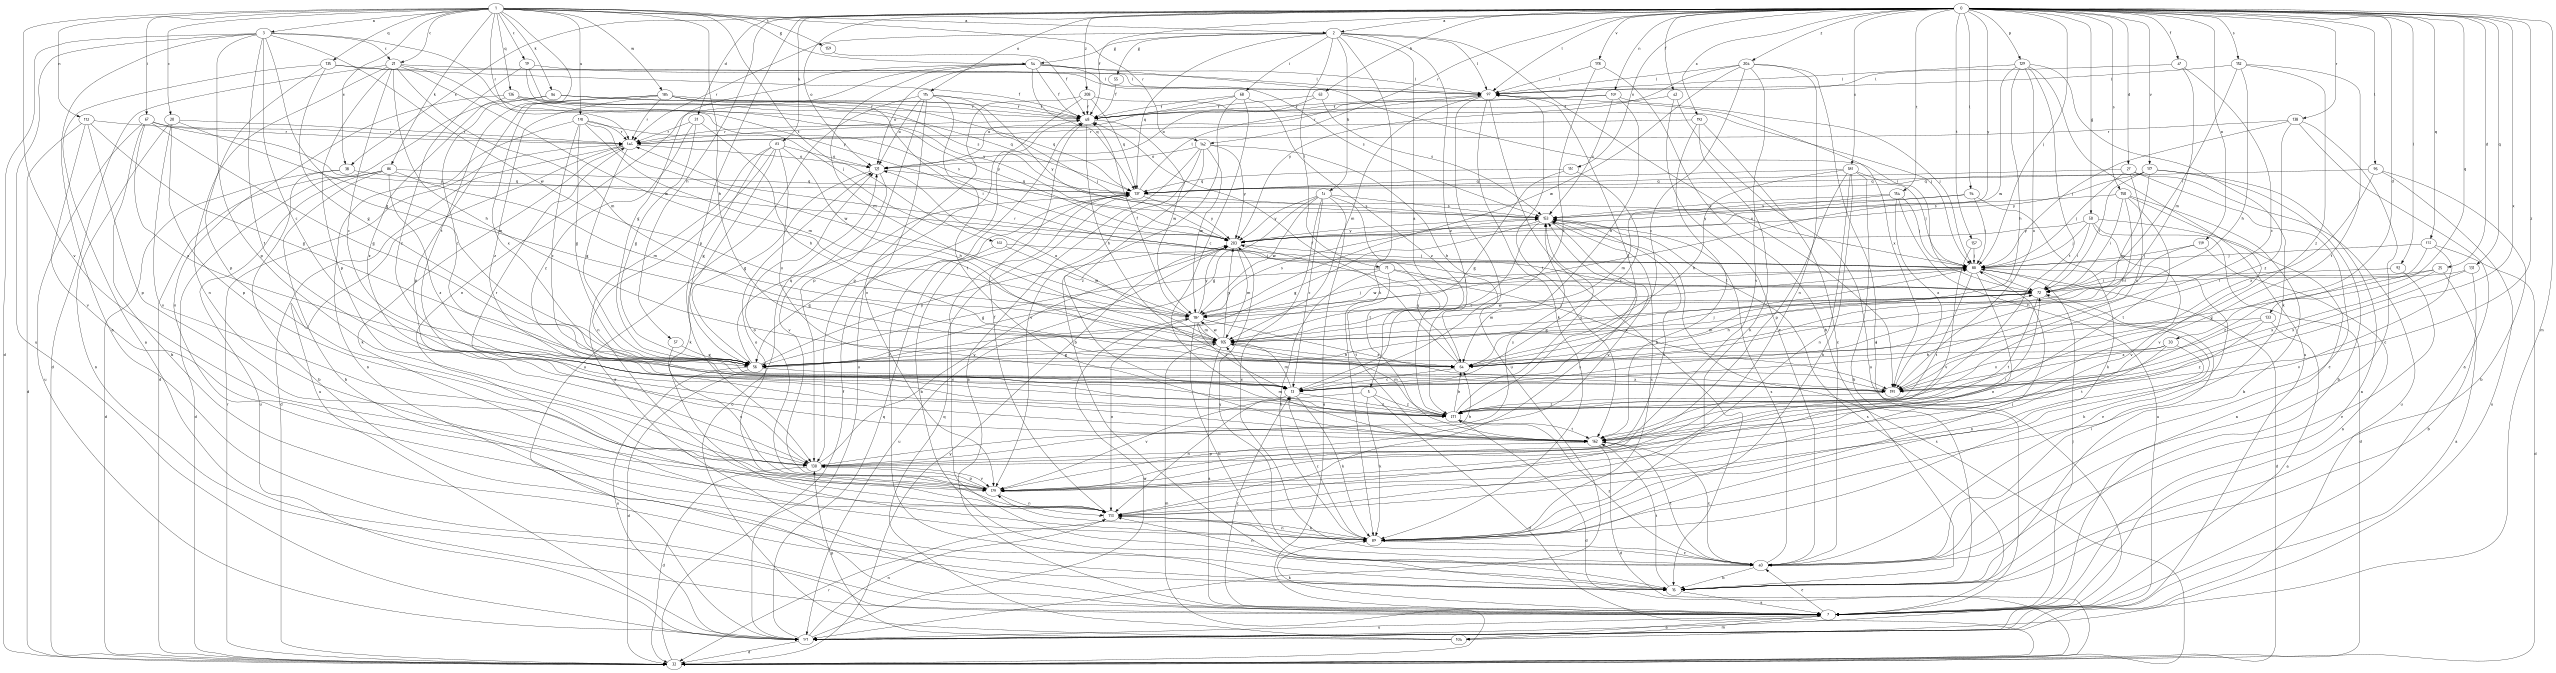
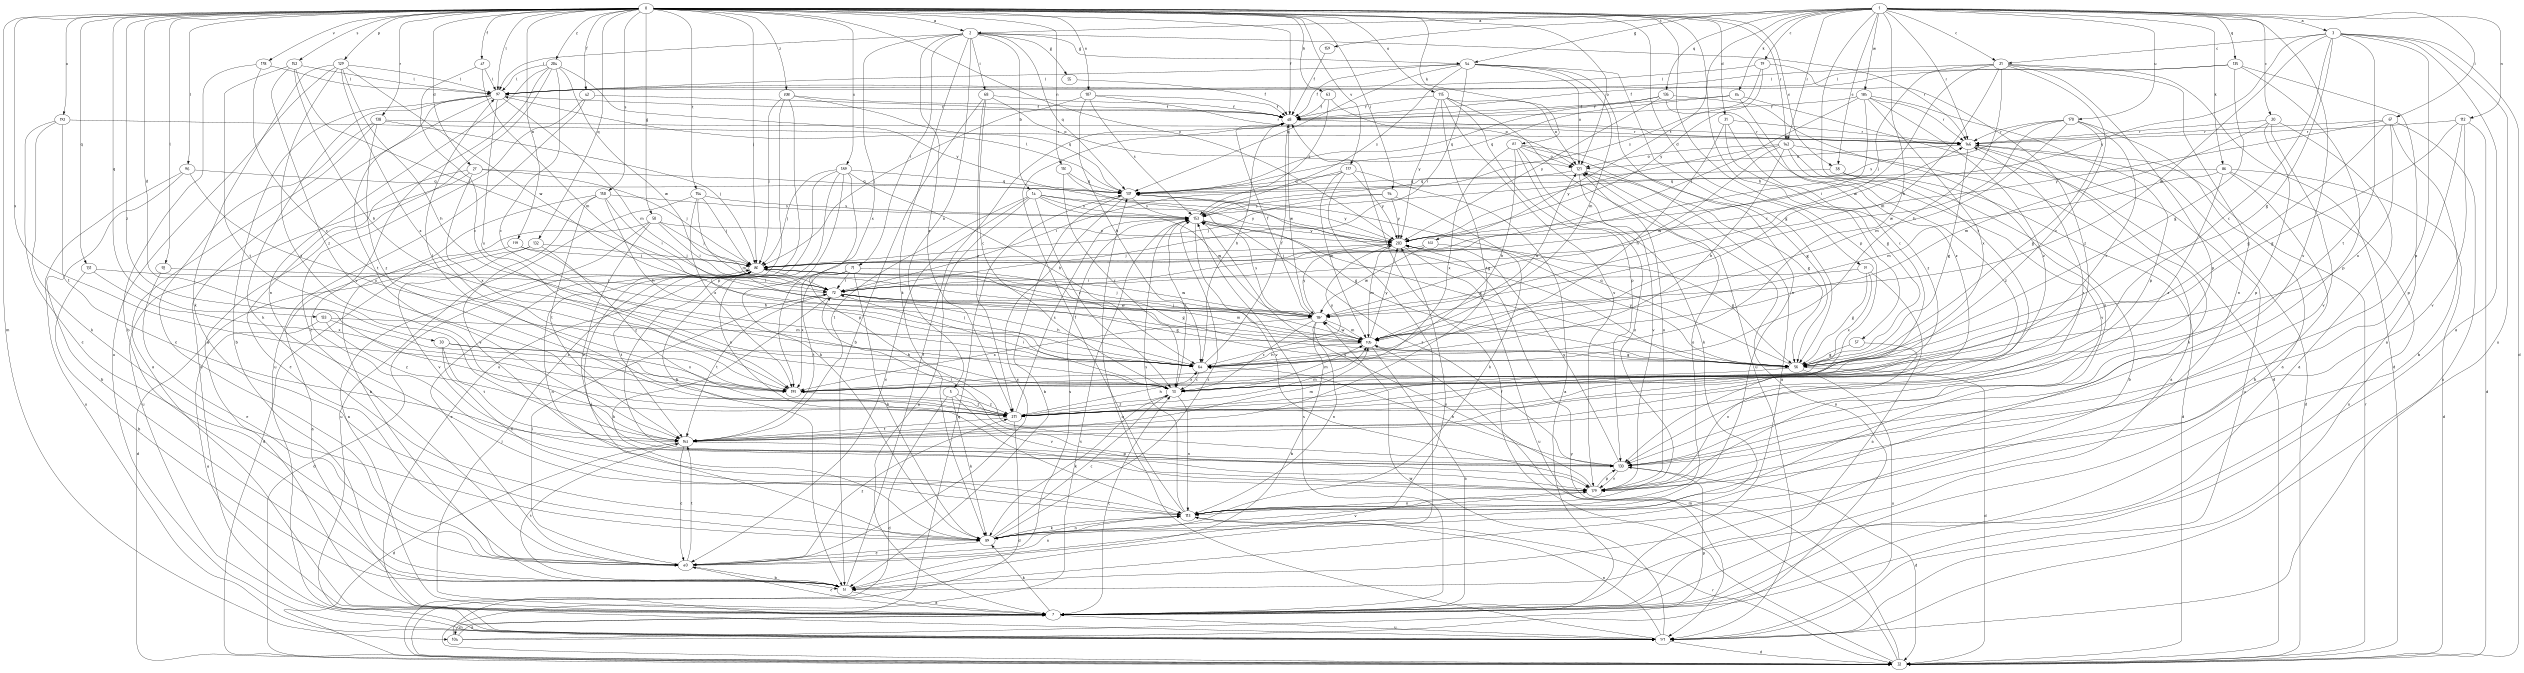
node "157": removed
